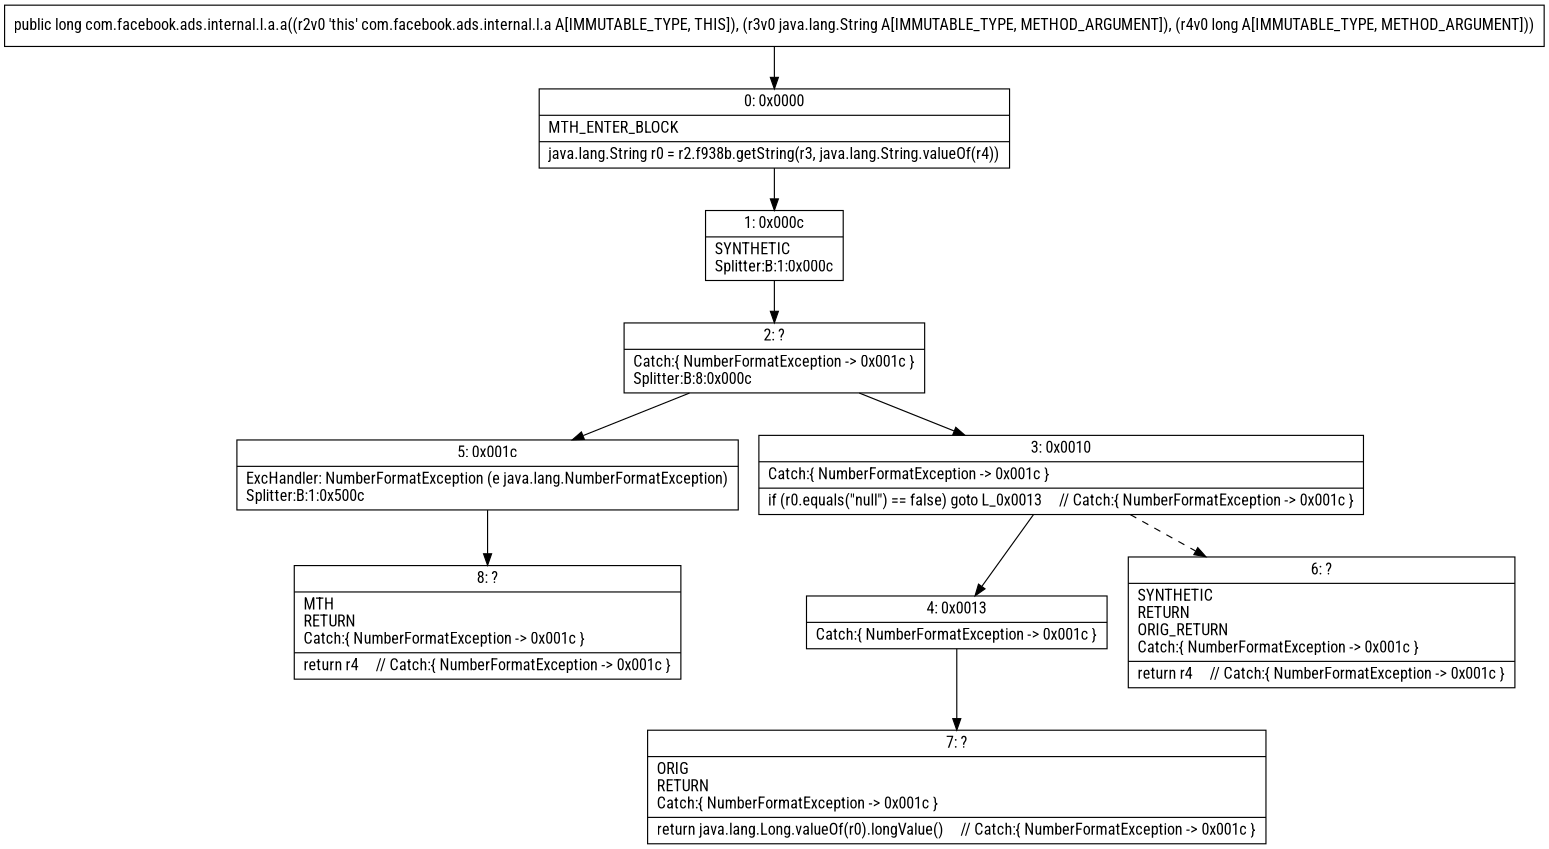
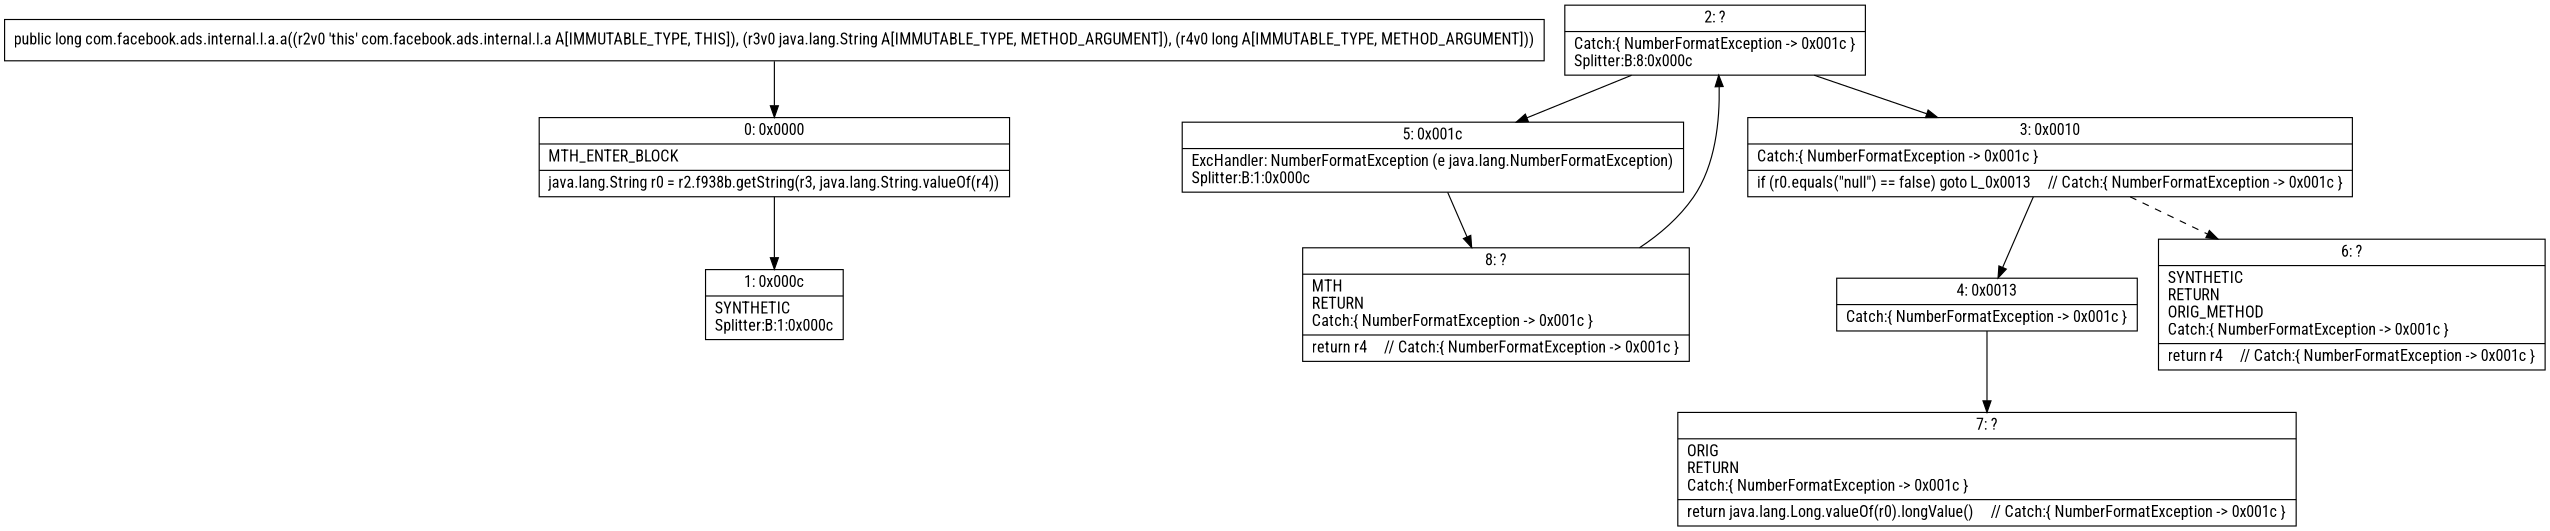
edge "1: 0x000c" -> "2: ?": now "8: ?" -> "2: ?"
node "5: 0x001c": text "Splitter:B:1:0x500c" -> "Splitter:B:1:0x000c"
node "6: ?": text "ORIG_RETURN" -> "ORIG_METHOD"
